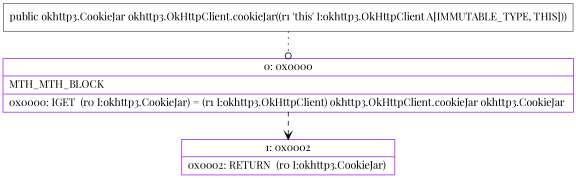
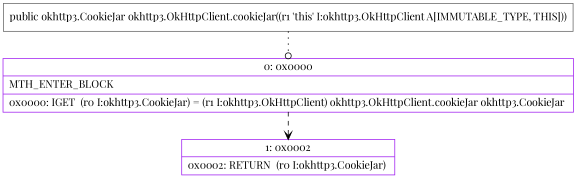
node "0: 0x0000": text "MTH_MTH_BLOCK" -> "MTH_ENTER_BLOCK"
